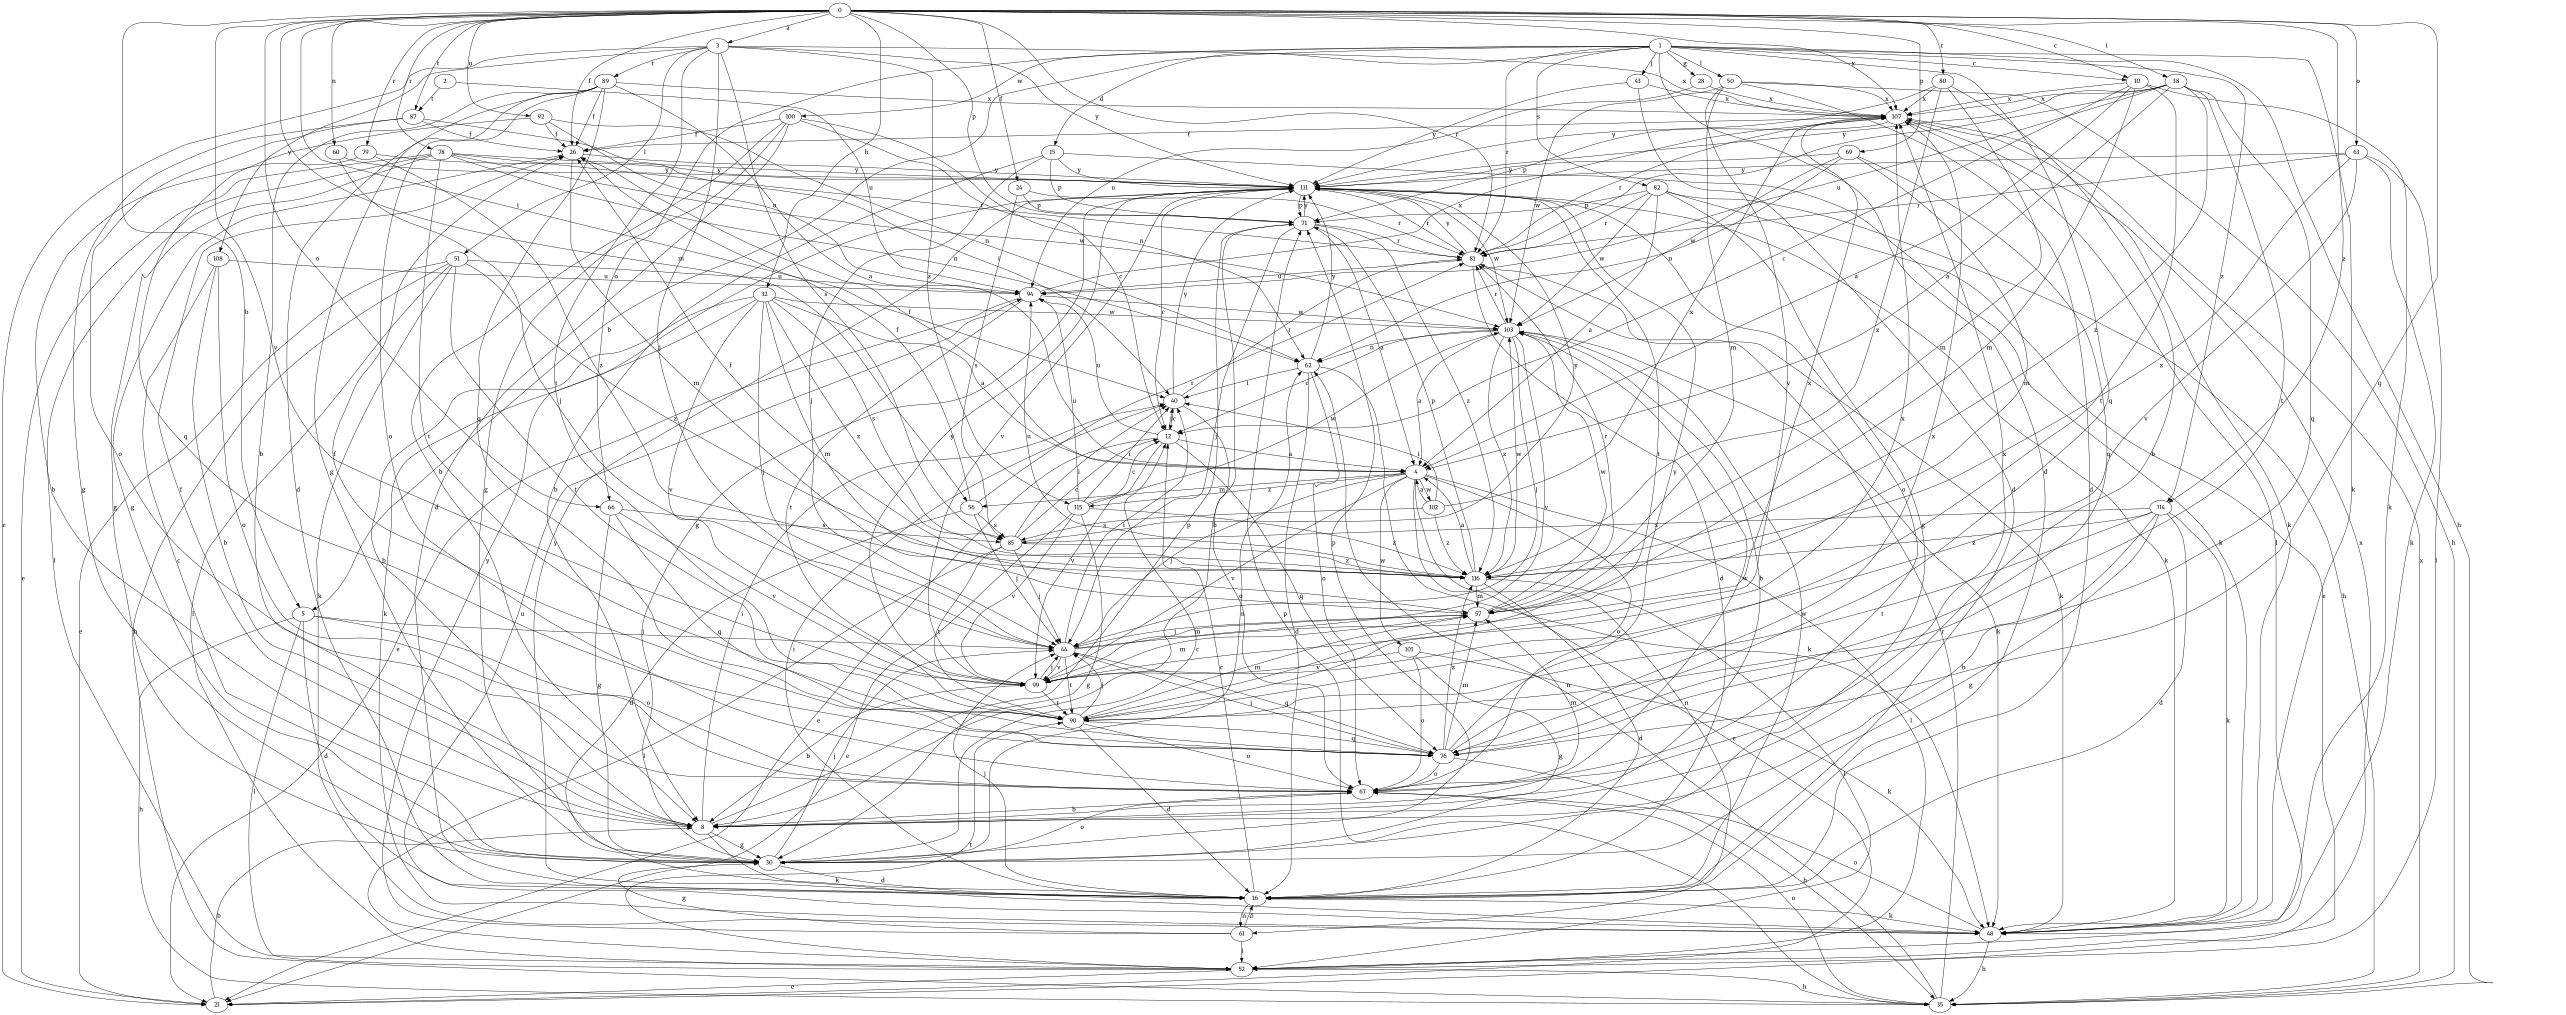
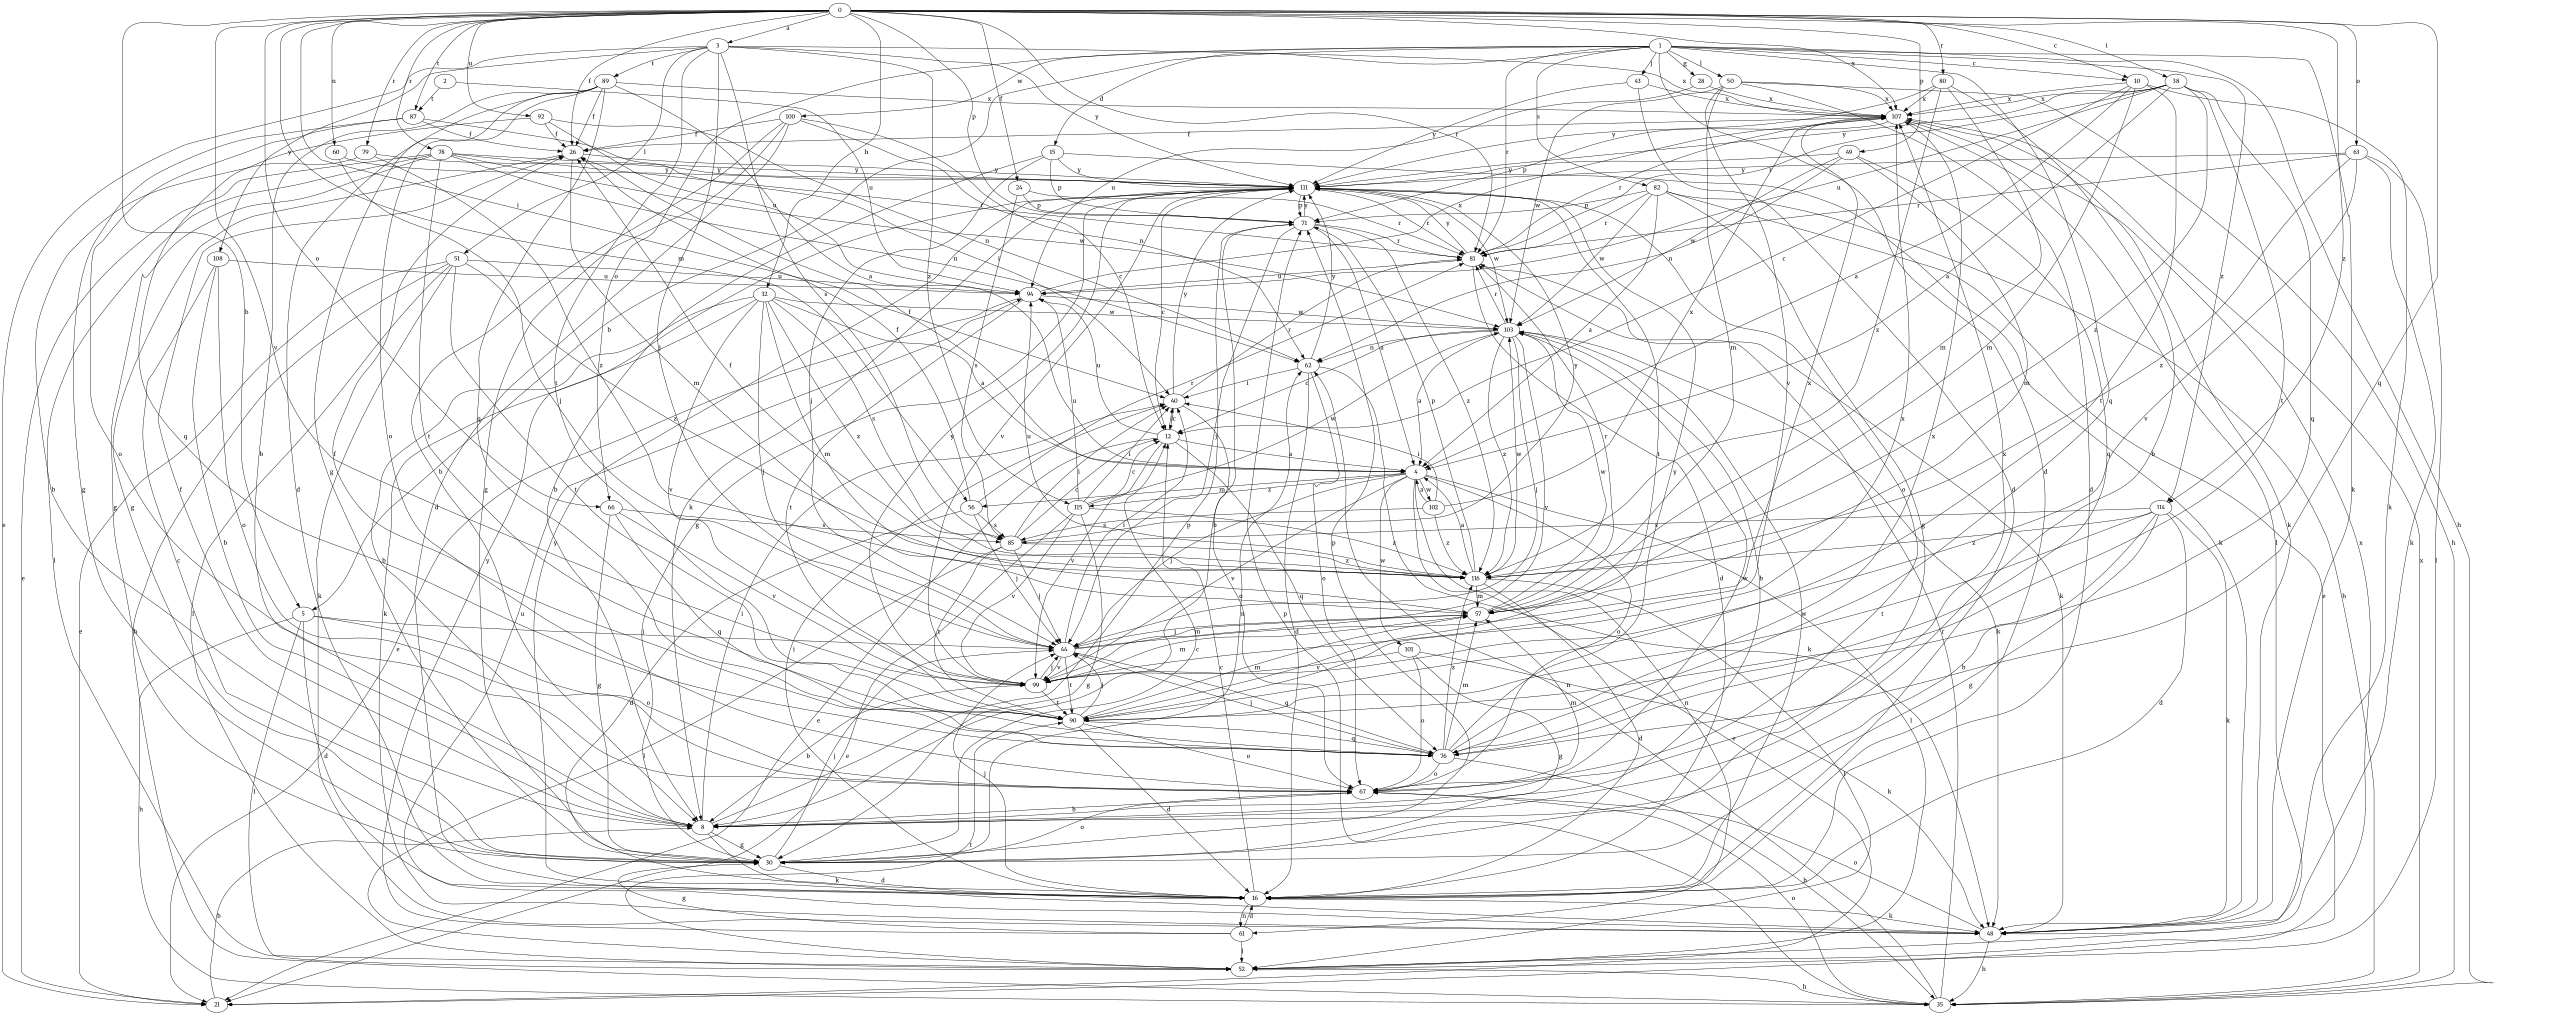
node "69": label "69" -> "49"
edge "111" -> "48": now "111" -> "8"
edge "52" -> "21": removed, label "e"
